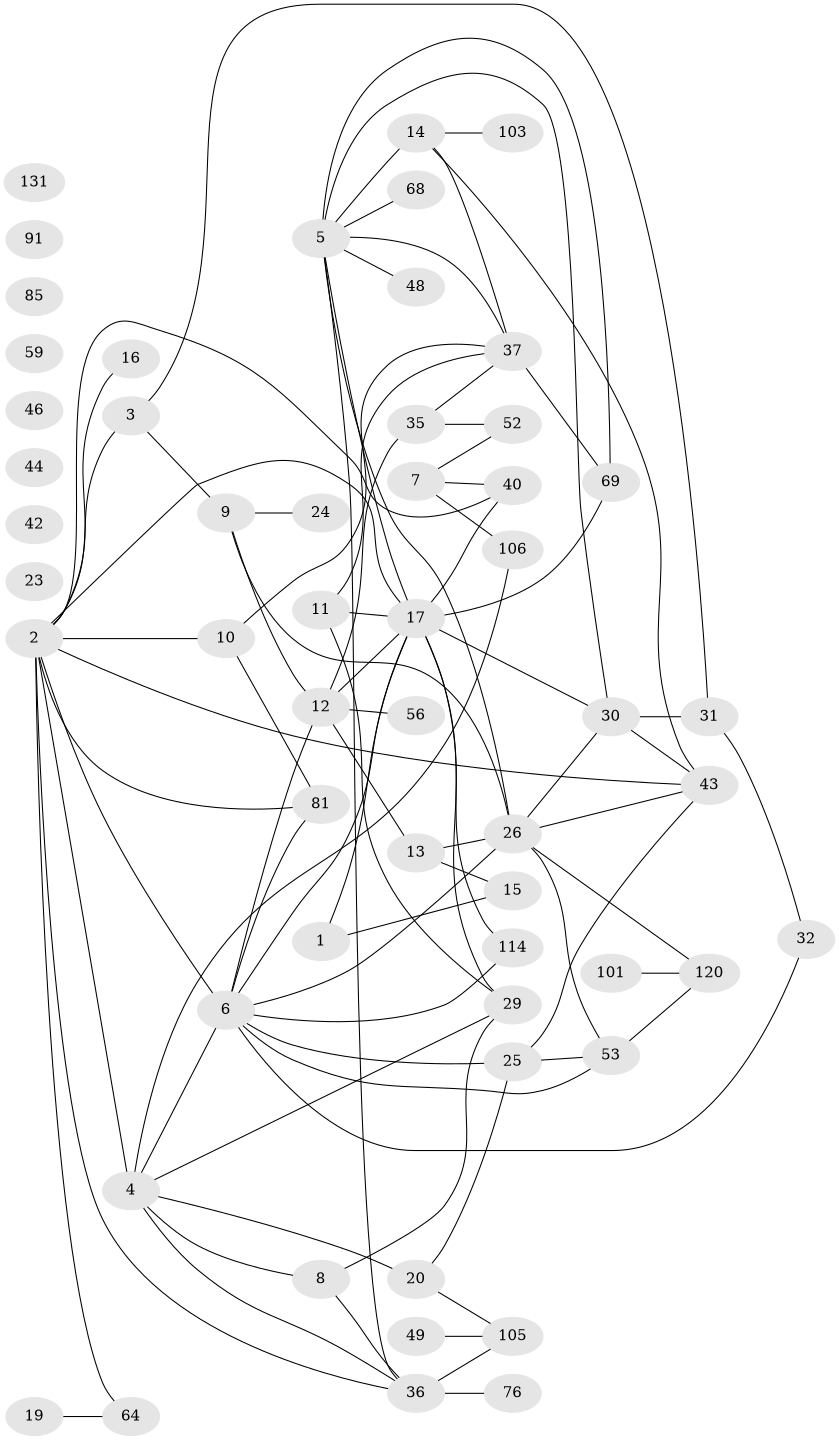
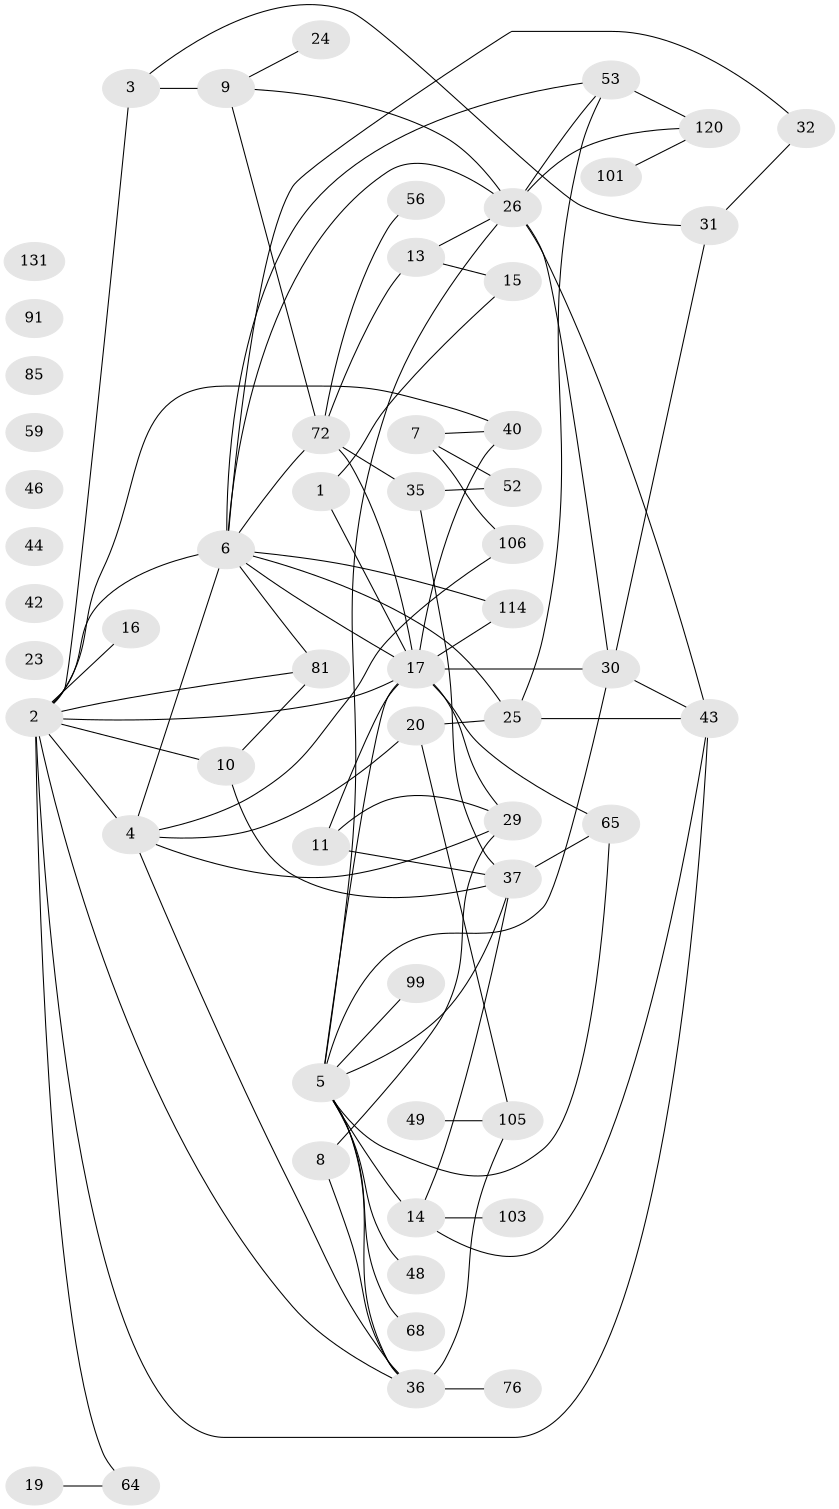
node "69": label "69" -> "65"
node "12": label "12" -> "72"
node "99": added
edge "4" -- "8": removed
